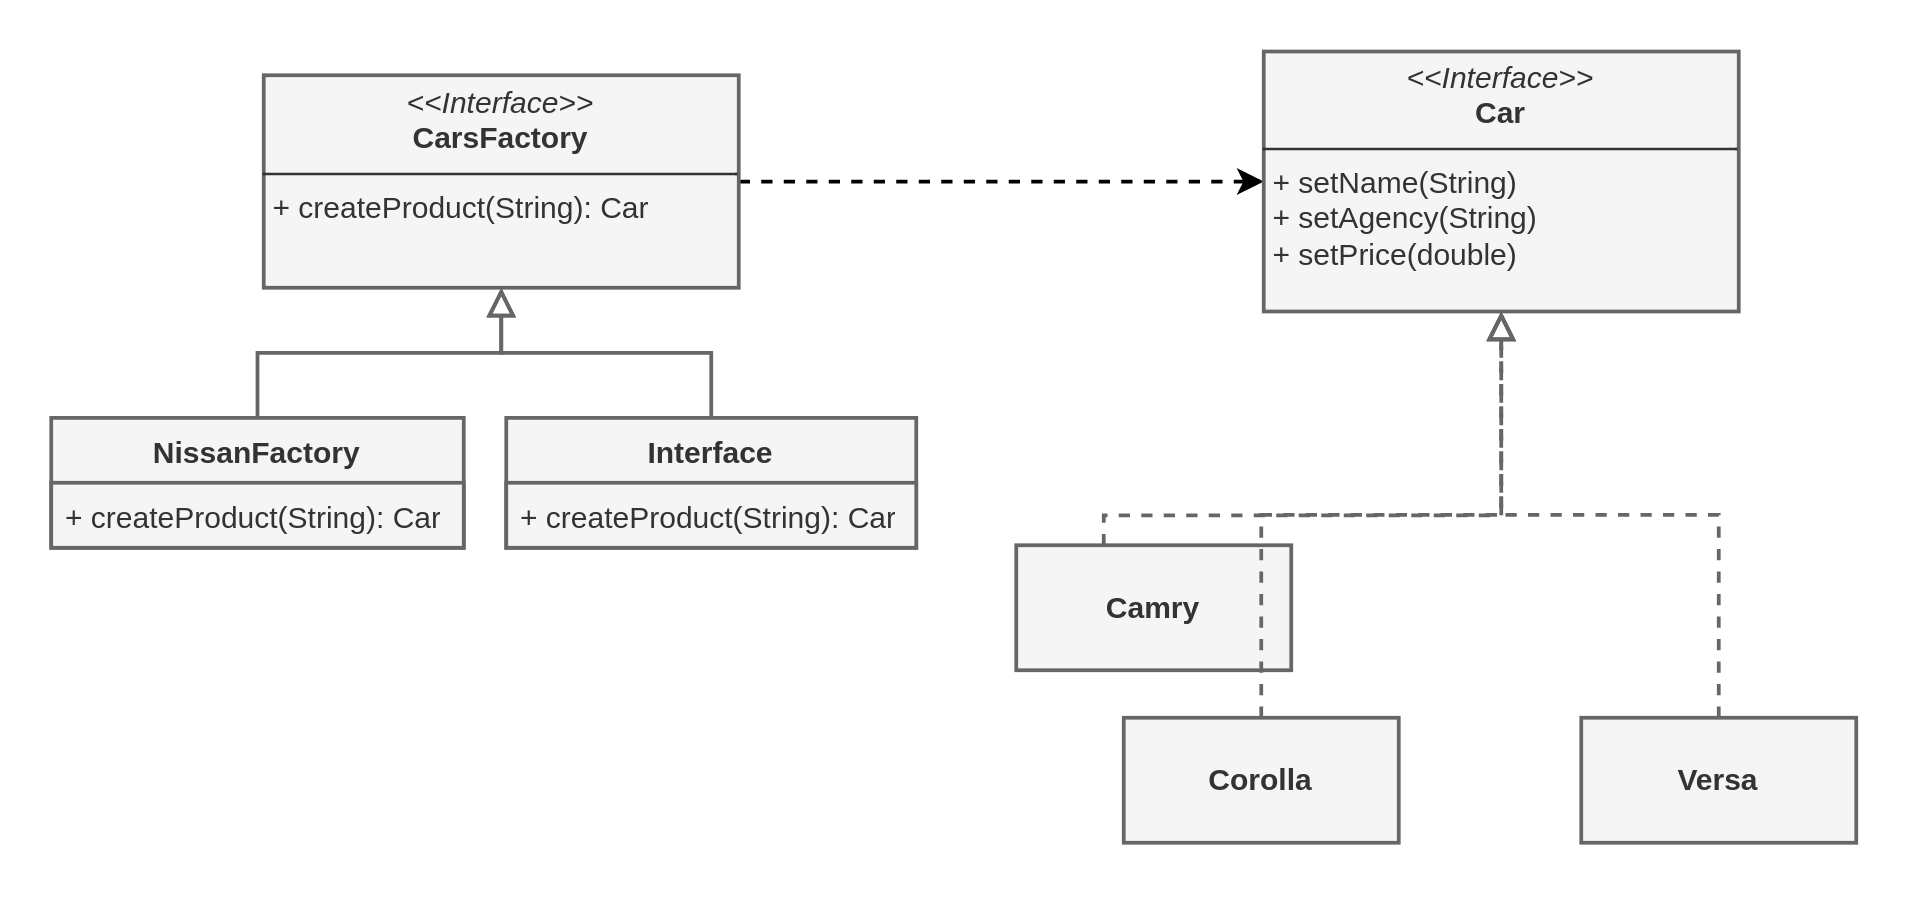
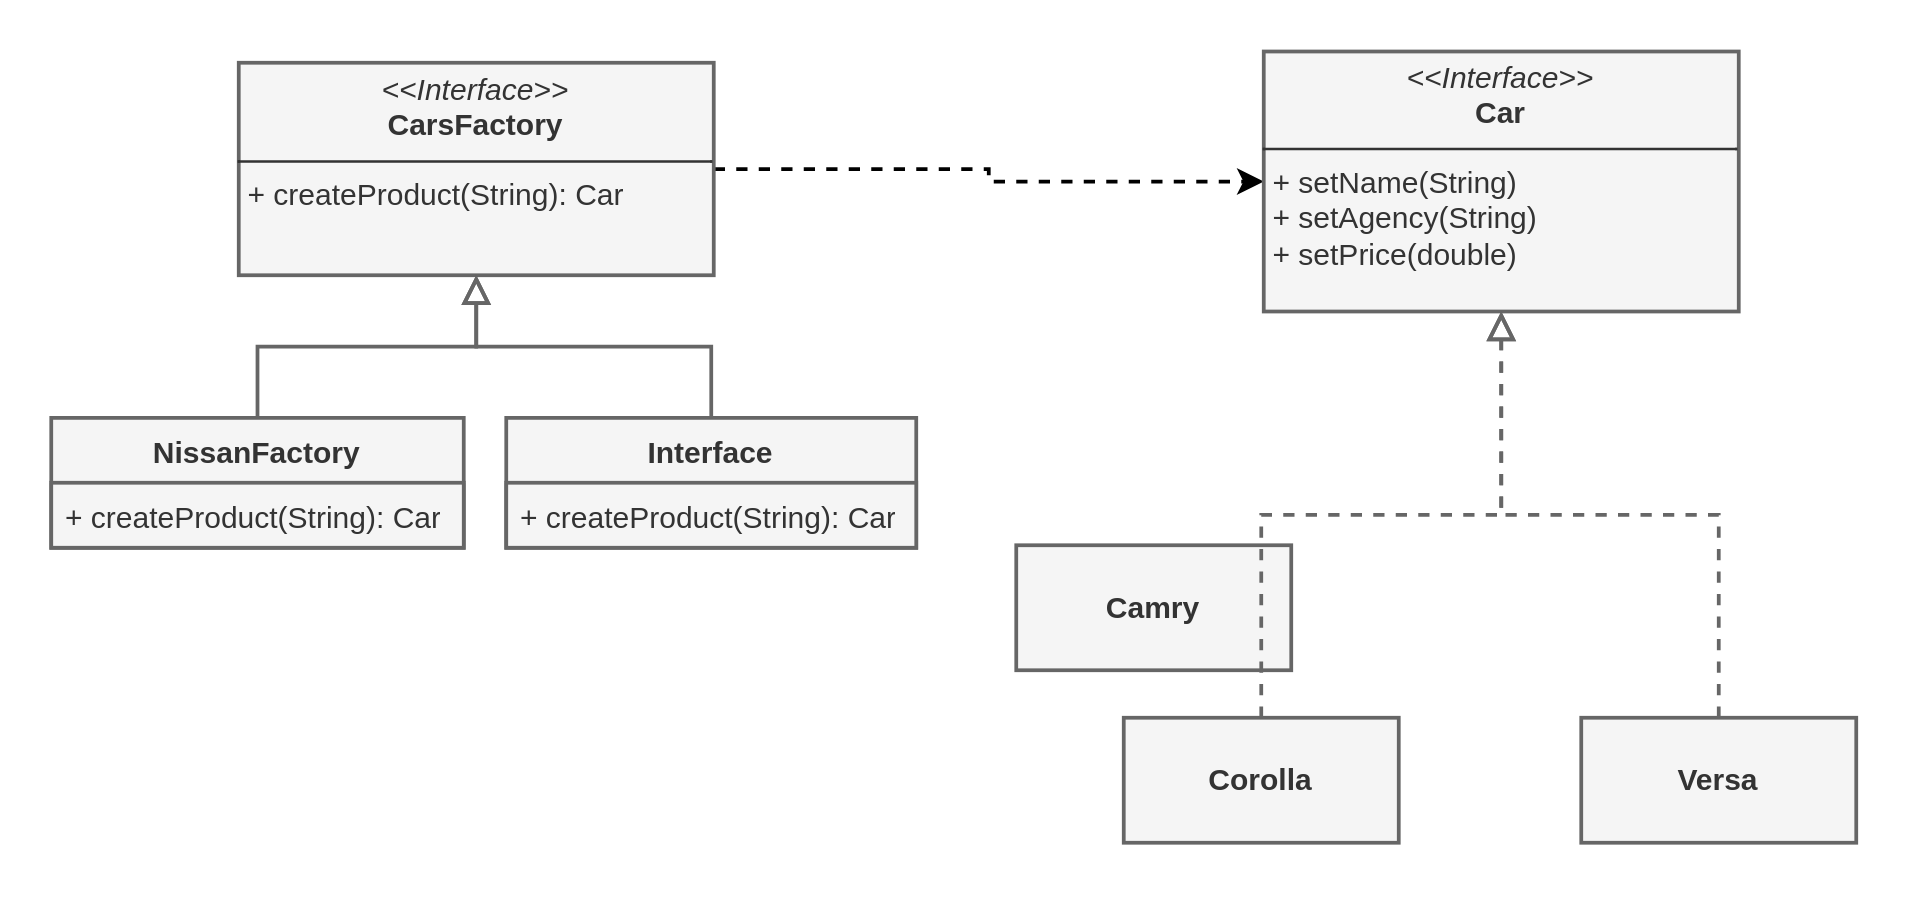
node "<<Interface>> CarsFactory + createProduct(String): Car": moved (501, 181) -> (476, 169)
edge "Camry" -> "<<Interface>> Car + setName(String) + setAgency(String) + setPrice(double)": removed
